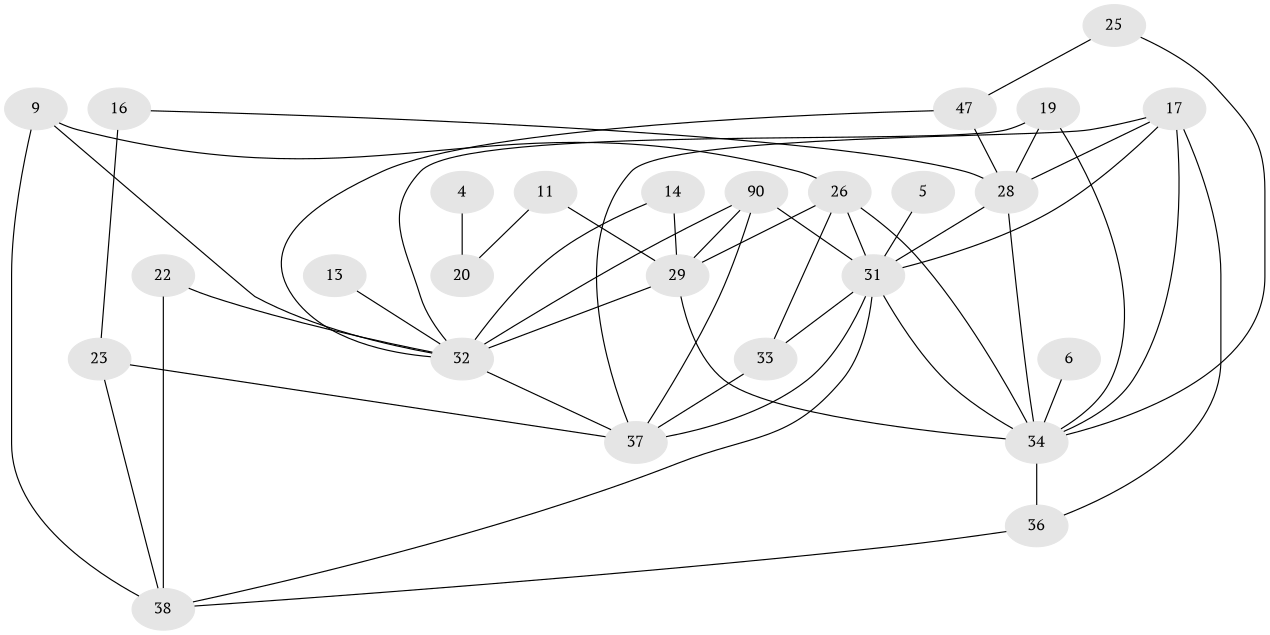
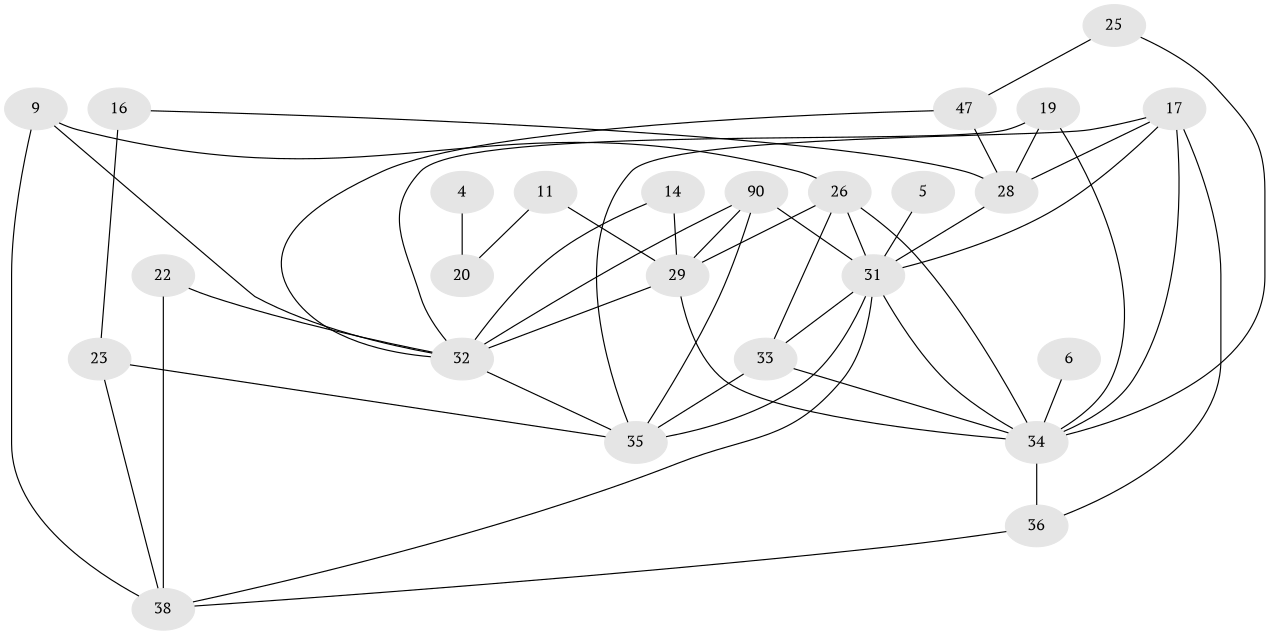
node "13": removed
edge "28" -- "34": now "33" -- "34"
node "37": label "37" -> "35"
